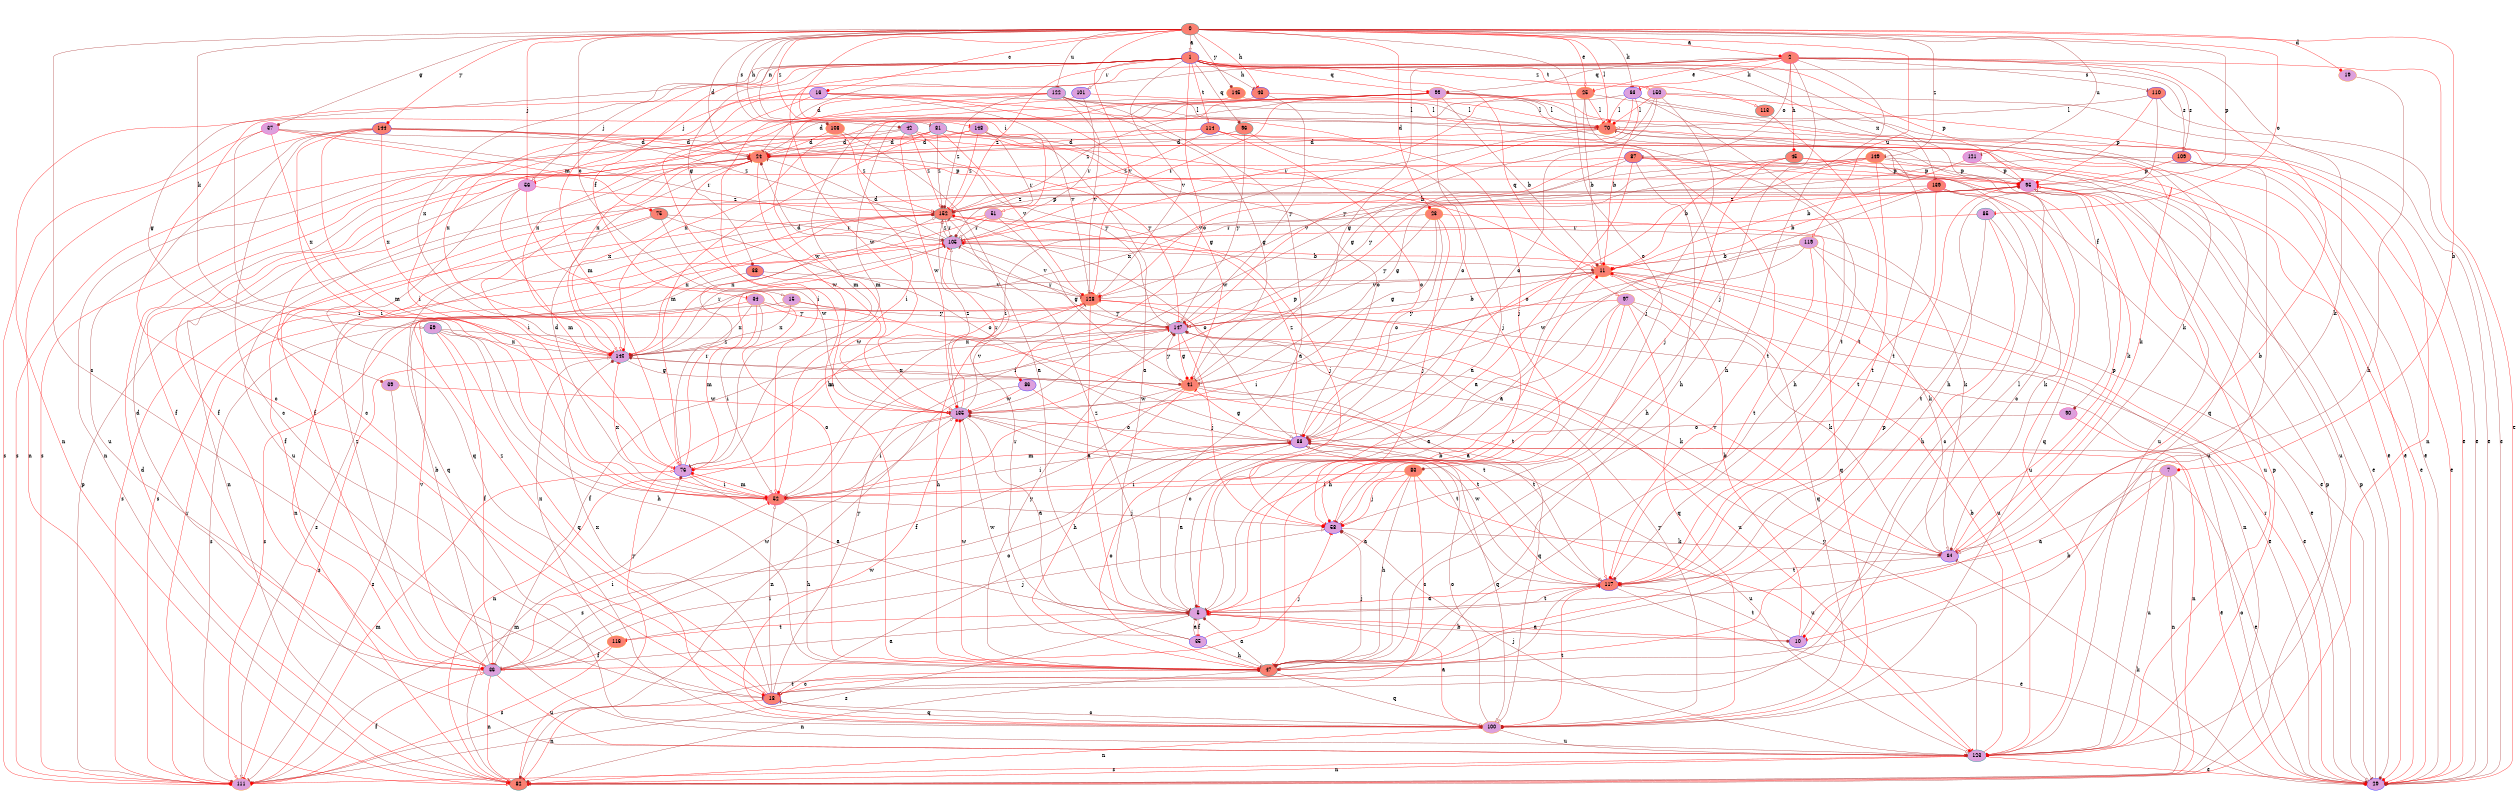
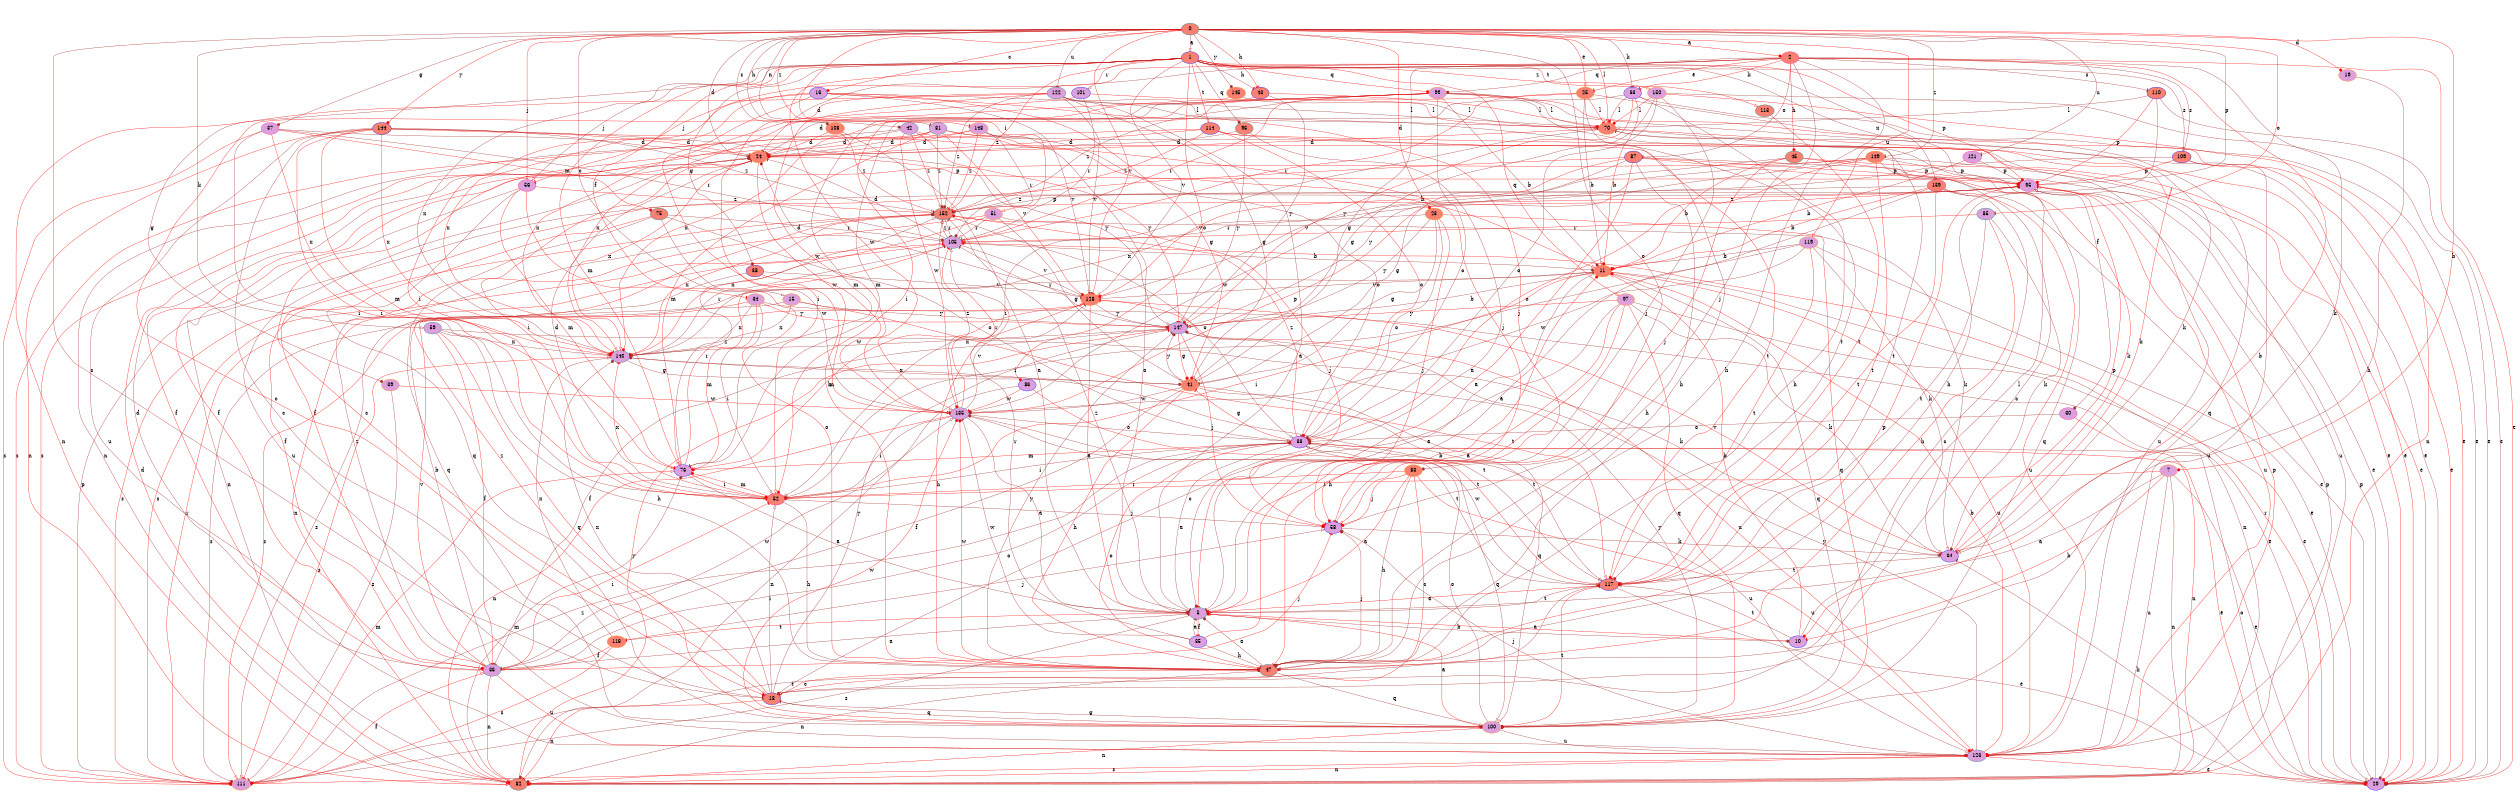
node "90": label "90" -> "30"
edge "88" -> "111": label "s" -> "z"
edge "100" -> "18": label "c" -> "g"
